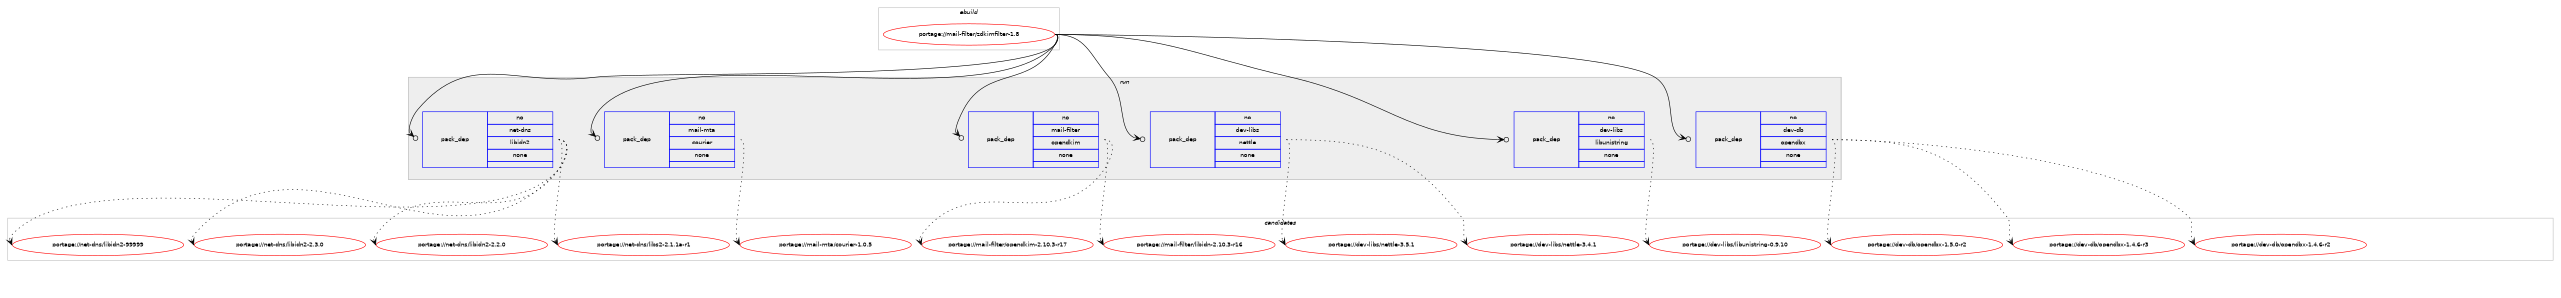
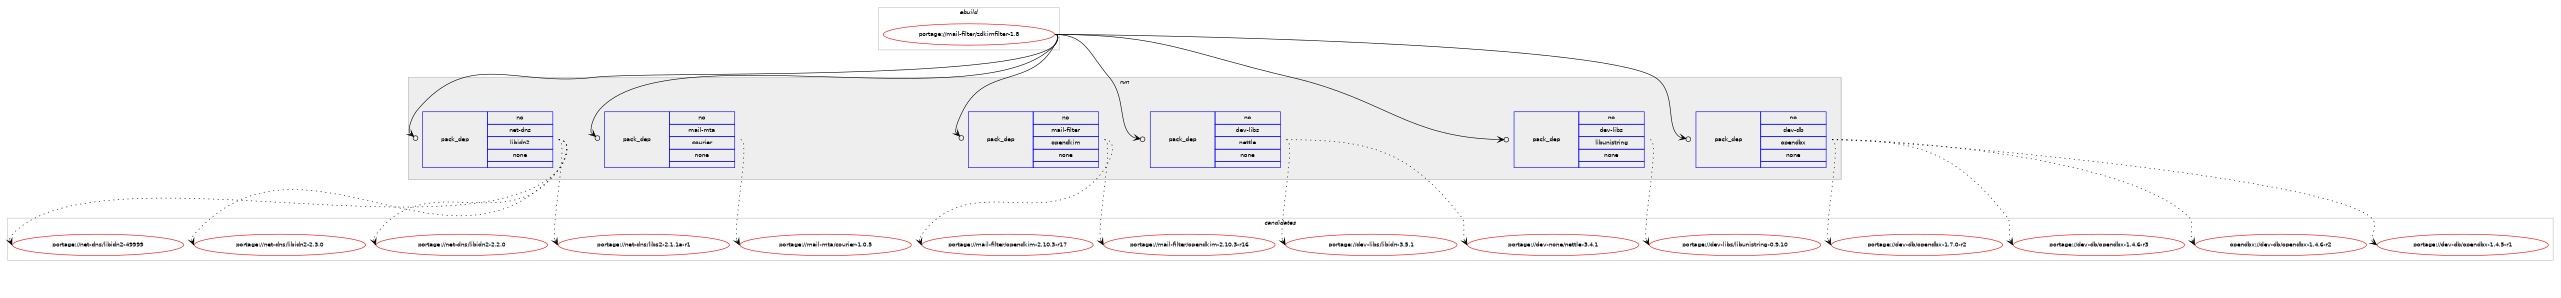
node "portage://net-dns/libidn2-99999": label "portage://net-dns/libidn2-99999" -> "portage://net-dns/libidn2-49999"
node "portage://mail-filter/libidn-2.10.3-r16": label "portage://mail-filter/libidn-2.10.3-r16" -> "portage://mail-filter/opendkim-2.10.3-r16"
node "portage://dev-libs/nettle-3.5.1": label "portage://dev-libs/nettle-3.5.1" -> "portage://dev-libs/libidn-3.5.1"
node "portage://dev-libs/nettle-3.4.1": label "portage://dev-libs/nettle-3.4.1" -> "portage://dev-none/nettle-3.4.1"
node "portage://dev-db/opendbx-1.5.0-r2": label "portage://dev-db/opendbx-1.5.0-r2" -> "portage://dev-db/opendbx-1.7.0-r2"
node "portage://dev-db/opendbx-1.4.6-r2": label "portage://dev-db/opendbx-1.4.6-r2" -> "opendbx://dev-db/opendbx-1.4.6-r2"
node "portage://dev-db/opendbx-1.4.5-r1": added
